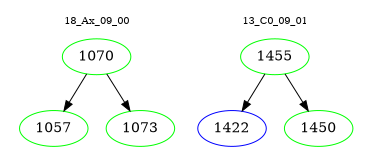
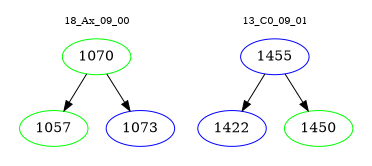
node "1455": color green -> blue
node "1073": color green -> blue
